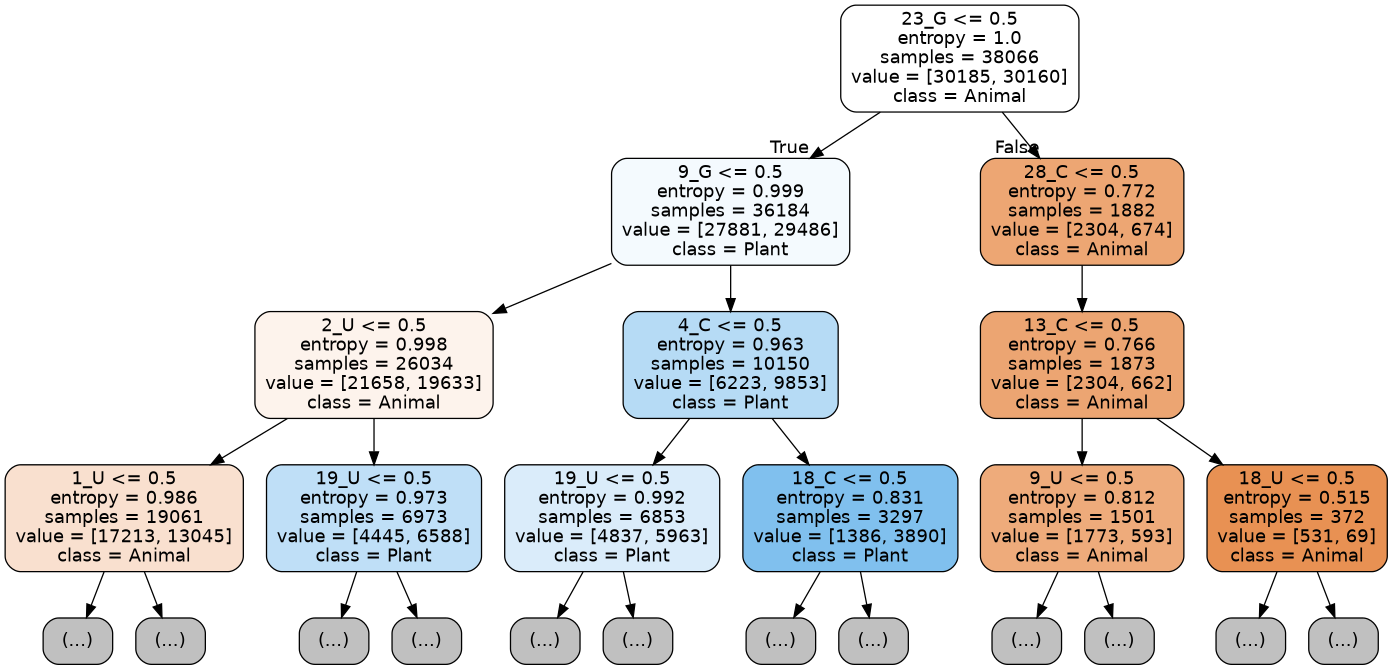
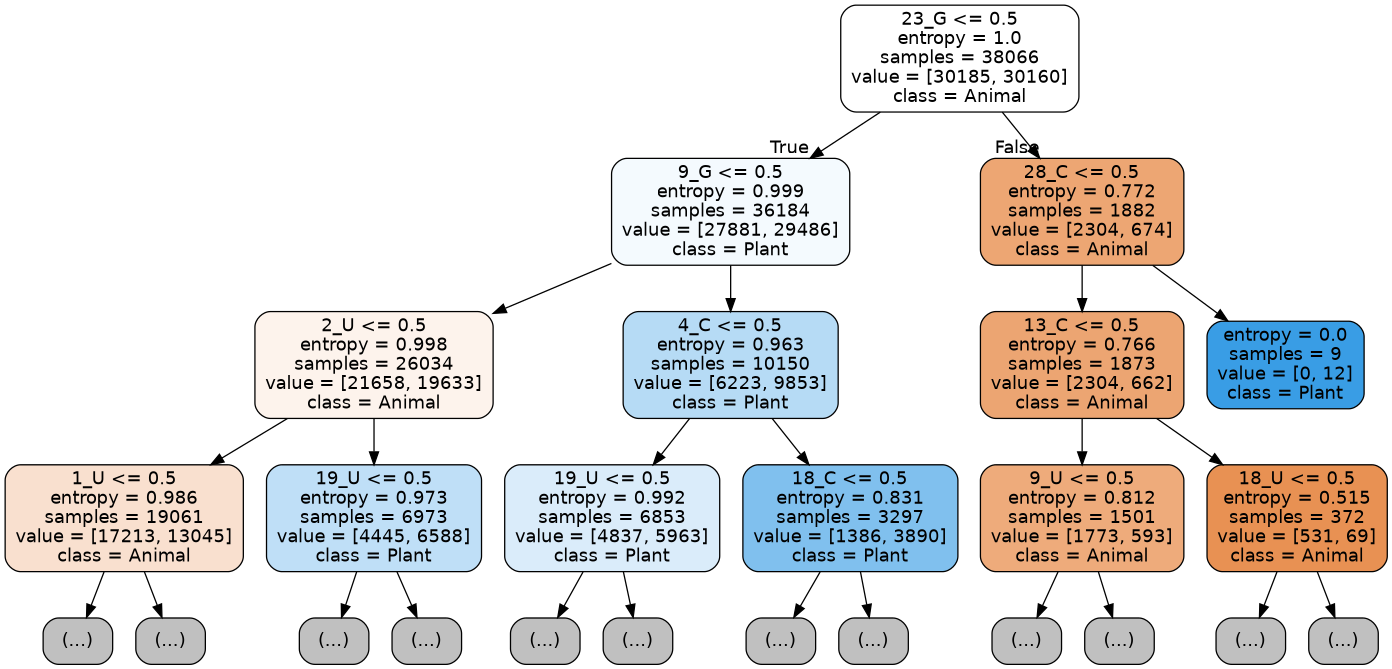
node "entropy = 0.0 samples = 9 value = [0, 12] class = Plant": added
